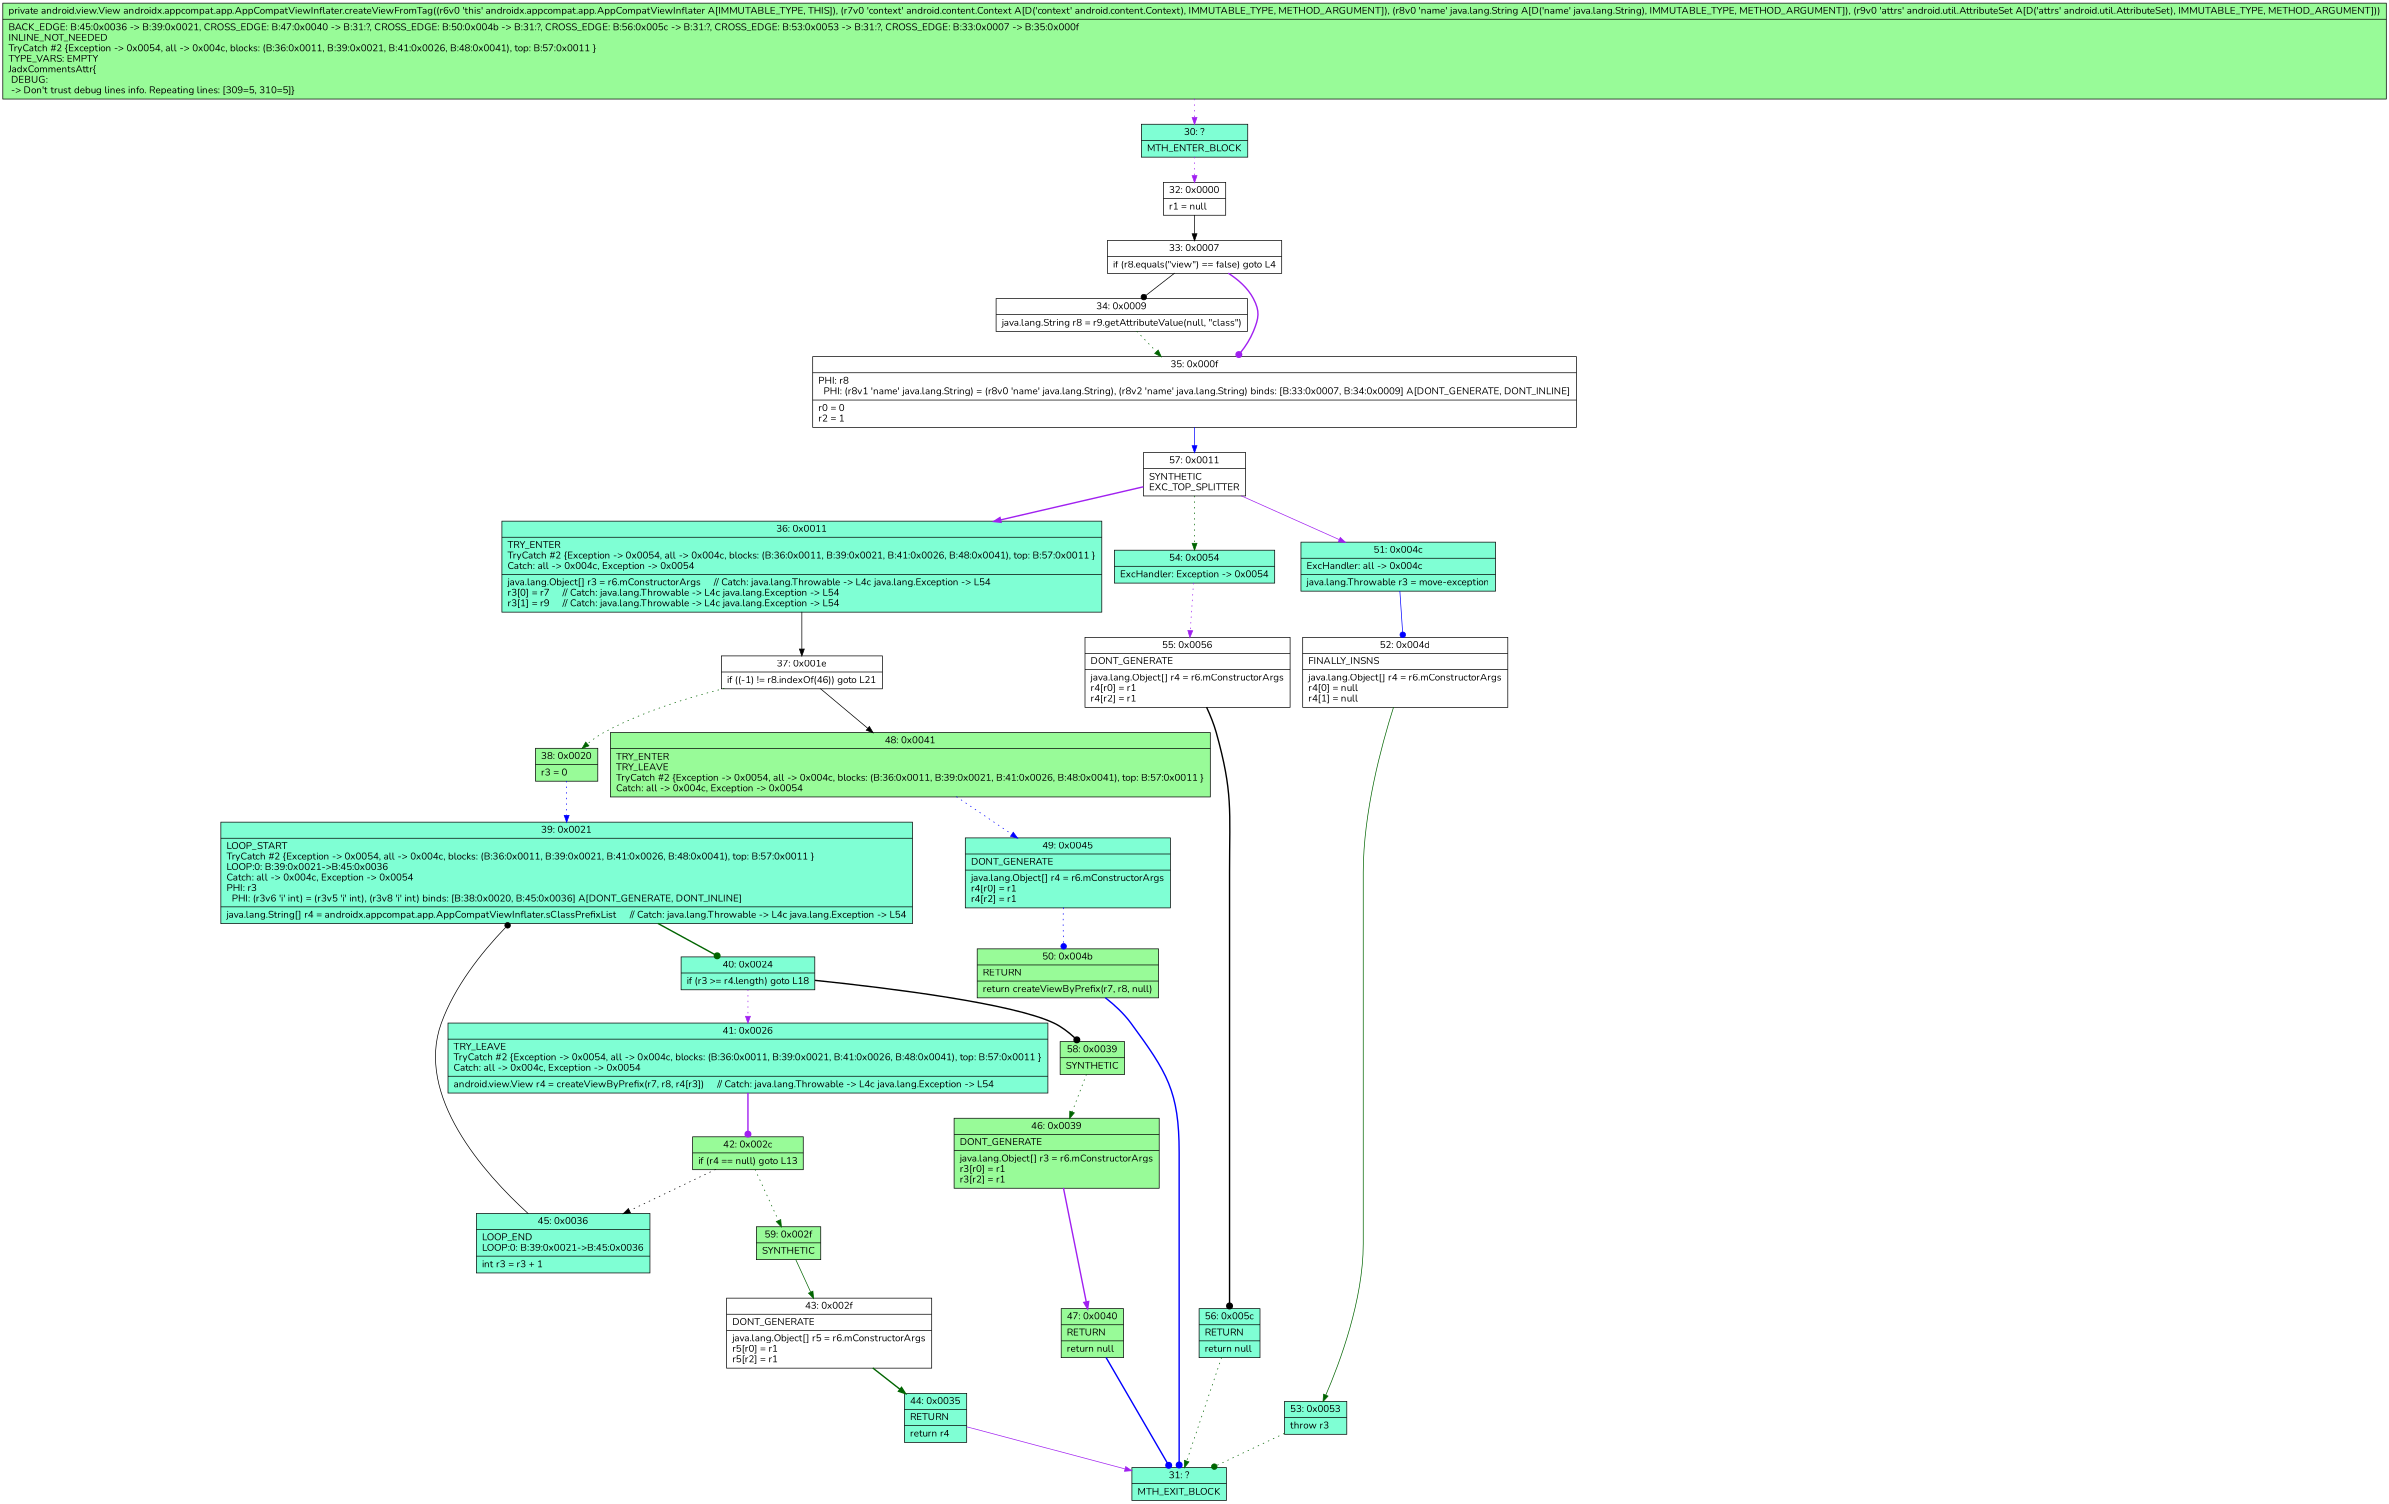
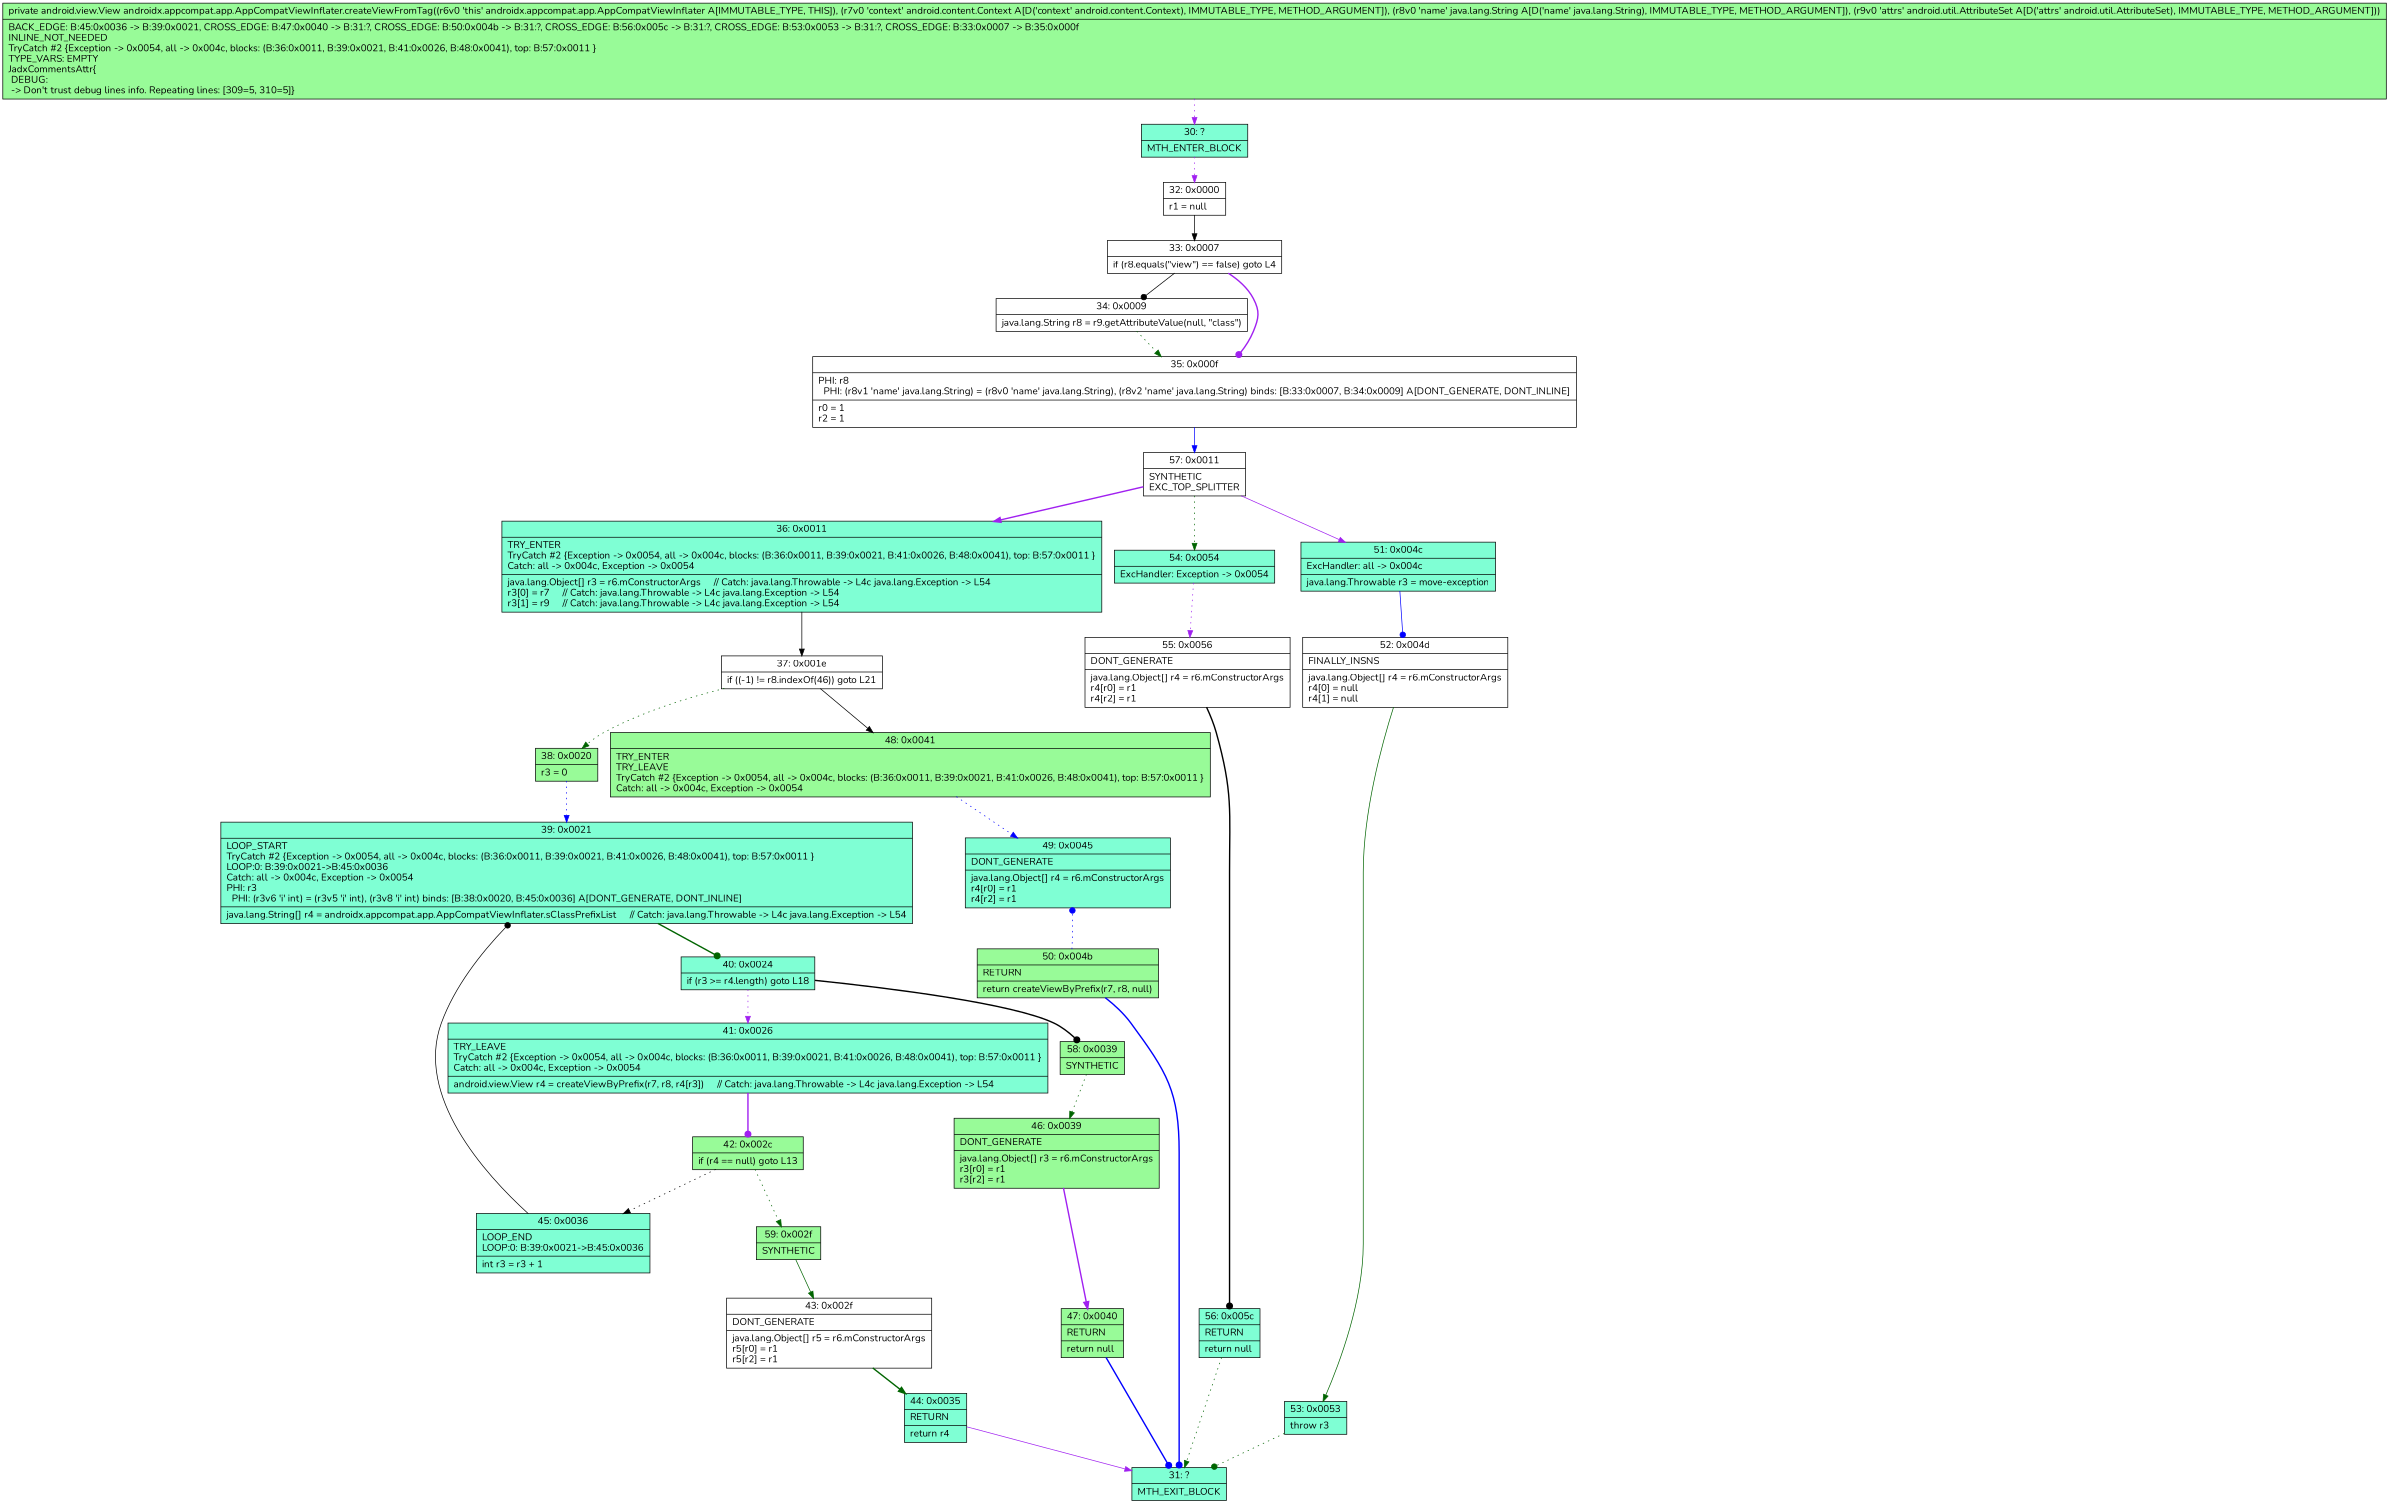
node "35: 0x000f": text "r0 = 0" -> "r0 = 1"
edge "49: 0x0045" -> "50: 0x004b": reversed
